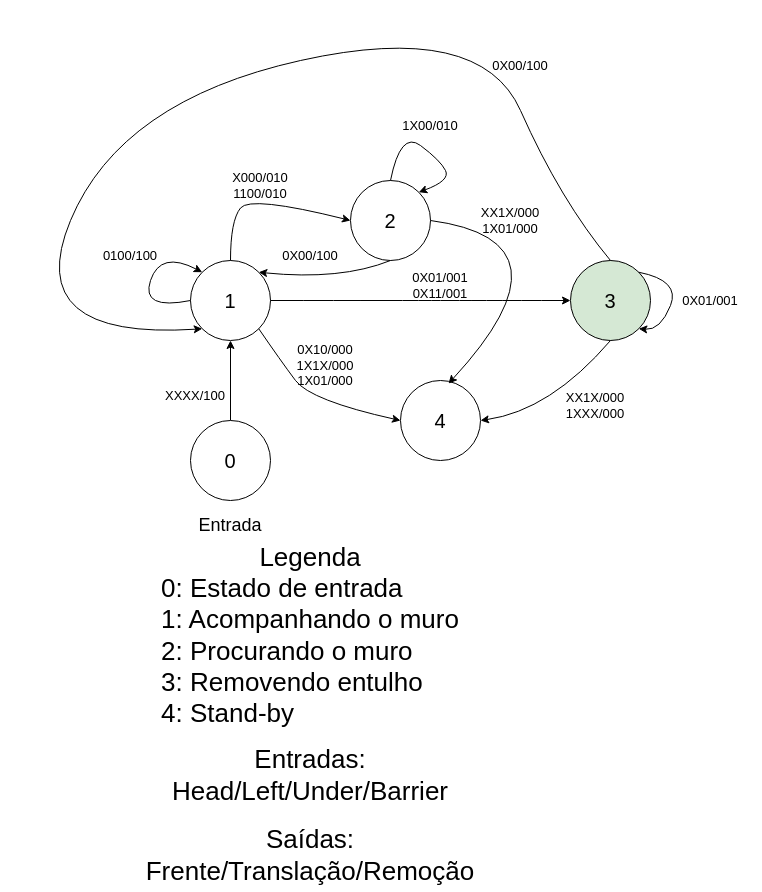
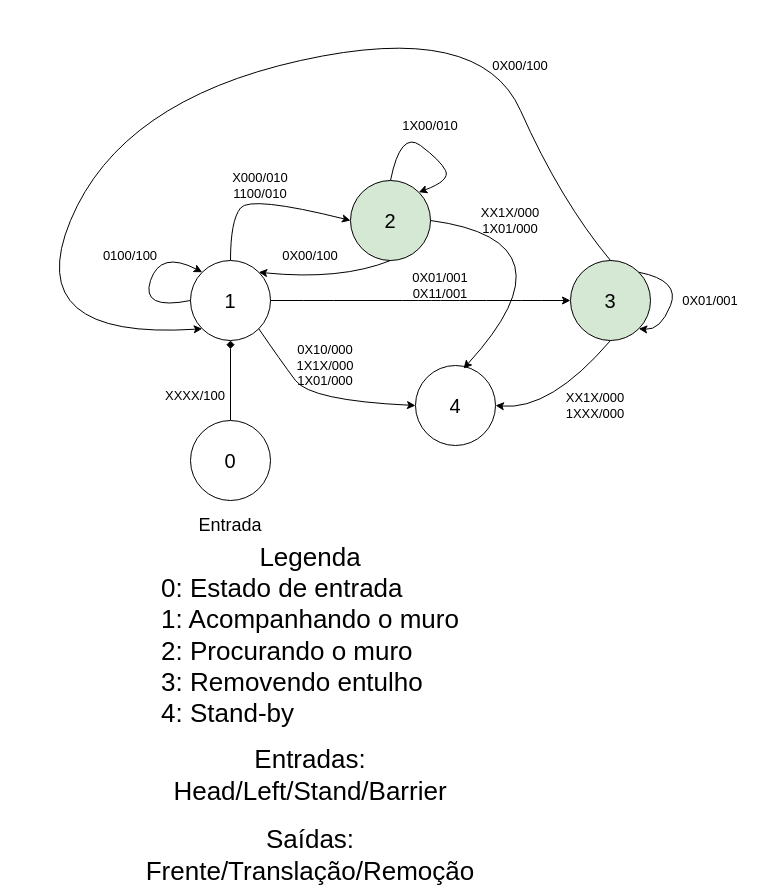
node "2": fillcolor #ffffff -> #d5e8d4
edge "0" -> "1": arrowhead classic -> diamond
node "4": moved (441, 421) -> (456, 406)
node "Entradas: Head/Left/Under/Barrier": label "Entradas: Head/Left/Under/Barrier" -> "Entradas: Head/Left/Stand/Barrier"
